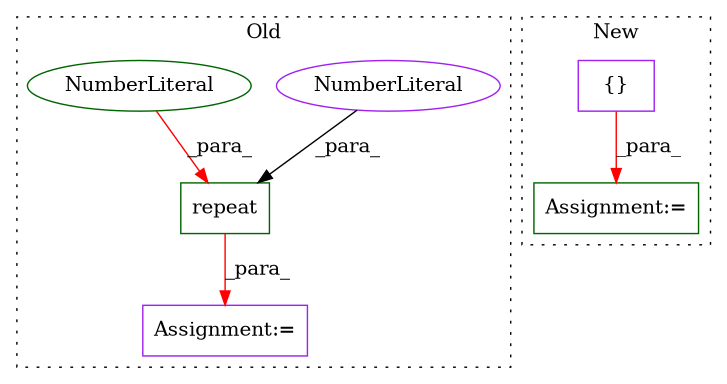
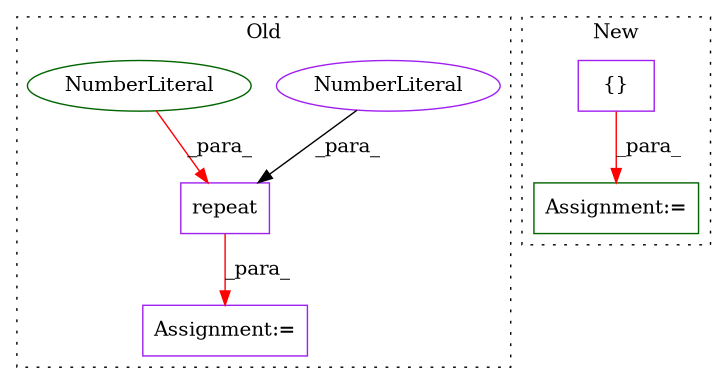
node "repeat": color darkgreen -> purple
